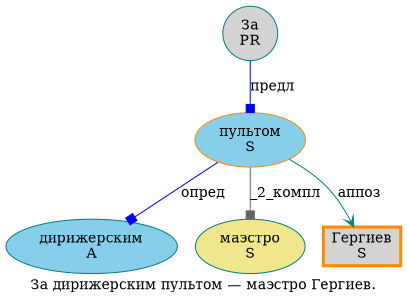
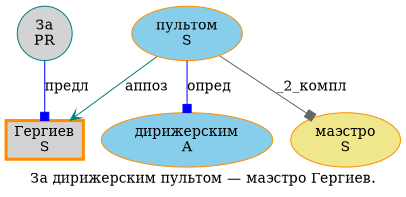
edge "За PR" -> "пультом S": now "За PR" -> "Гергиев S"
node "дирижерским A": color teal -> darkorange
node "маэстро S": color teal -> darkorange
